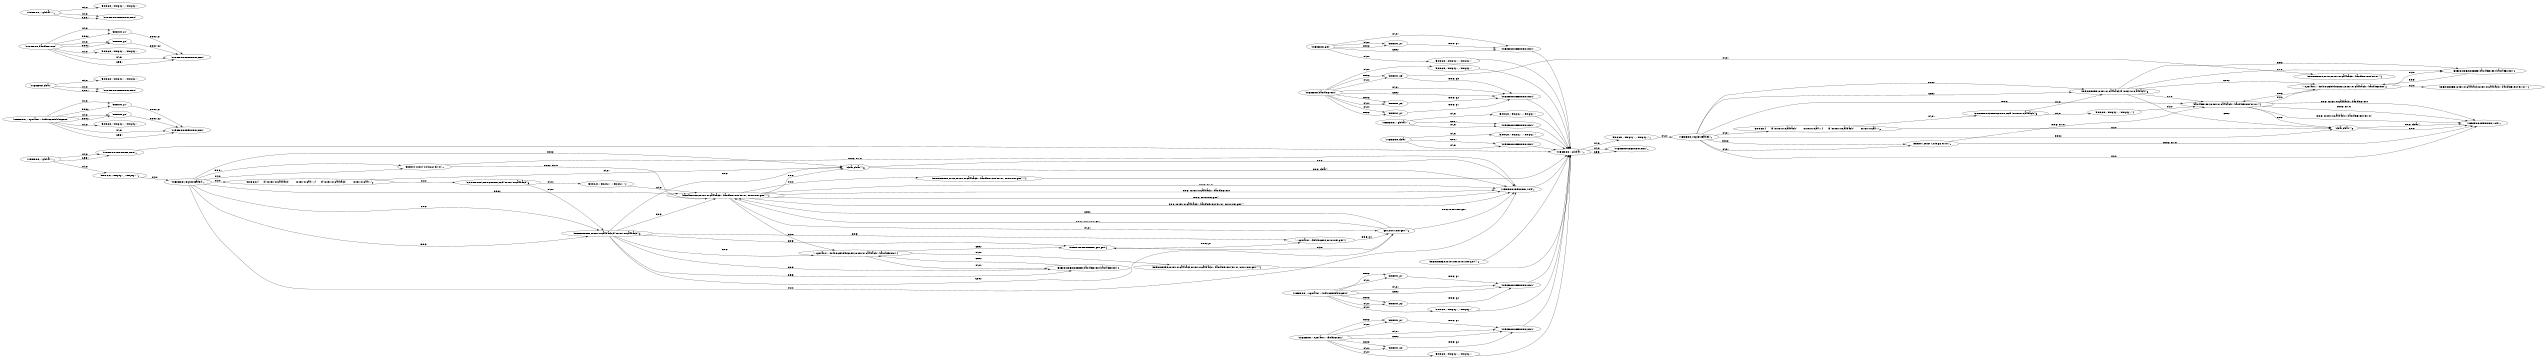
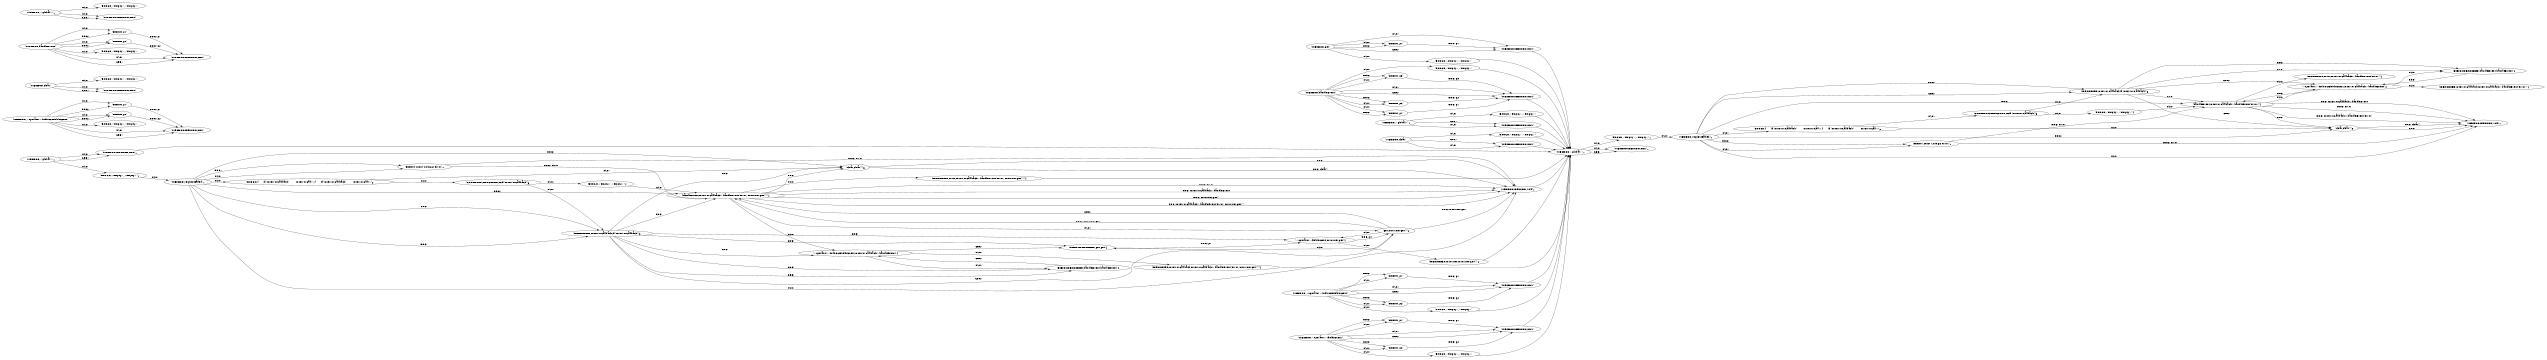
edge "(PARAM,p3)" -> "(IDENTIFIER,error,m_errorCallback->handleEvent(error))": now "(handleEvent,m_errorCallback->handleEvent(error))" -> "(IDENTIFIER,error,m_errorCallback->handleEvent(error))"
edge "(get,m_owner.get())" -> "(<operator>.fieldAccess,m_owner.get)": added, label "AST:"
edge "(<operator>.fieldAccess,m_owner.get)" -> "(IDENTIFIER,m_owner,m_owner.get())": added, label "AST:"
